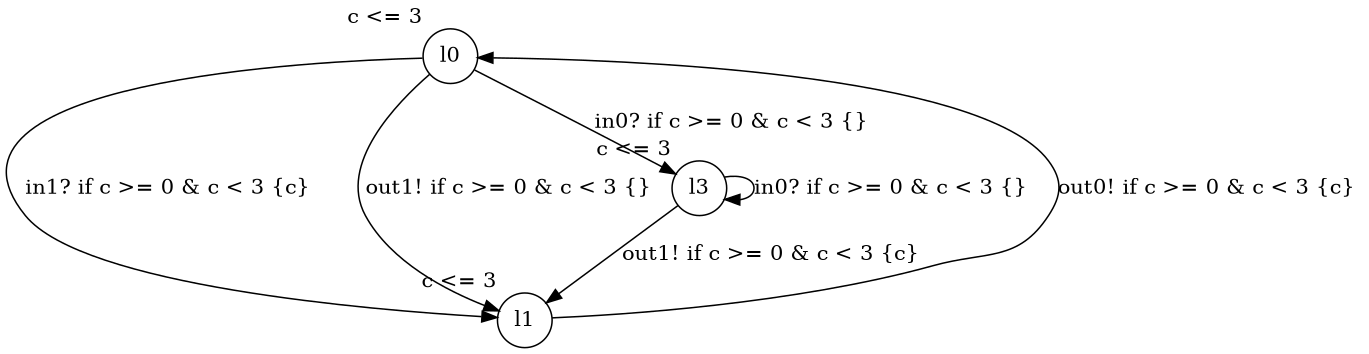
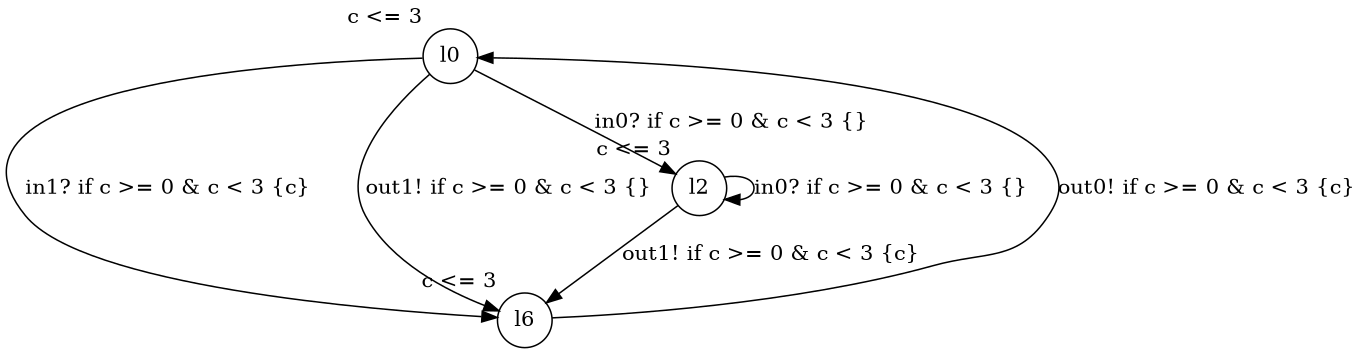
node "l3 c <= 3": label "l3 c <= 3" -> "l2 c <= 3"
node "l1 c <= 3": label "l1 c <= 3" -> "l6 c <= 3"
